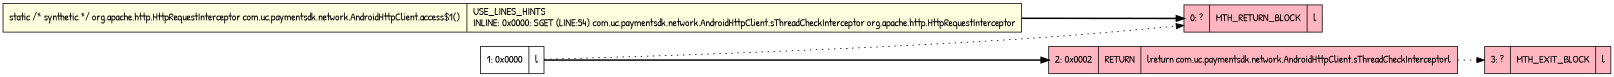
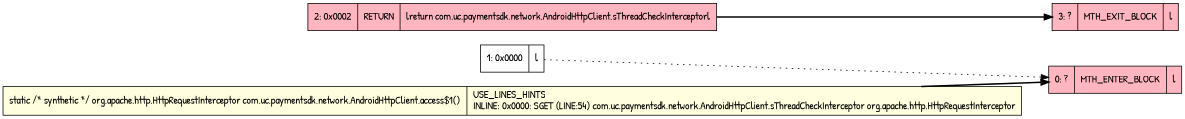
node "0: ?": text "MTH_RETURN_BLOCK" -> "MTH_ENTER_BLOCK"
edge "1: 0x0000" -> "2: 0x0002": removed
edge "2: 0x0002" -> "3: ?": style dotted -> bold
